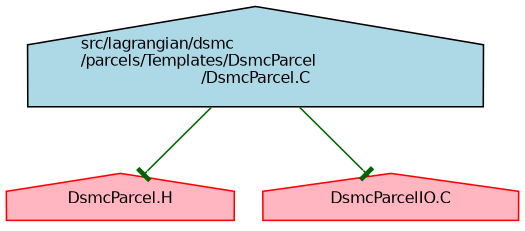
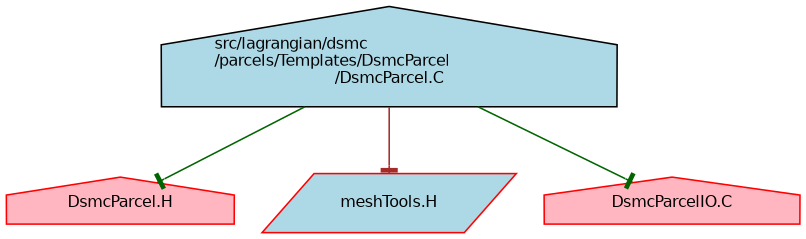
node "meshTools.H": added
